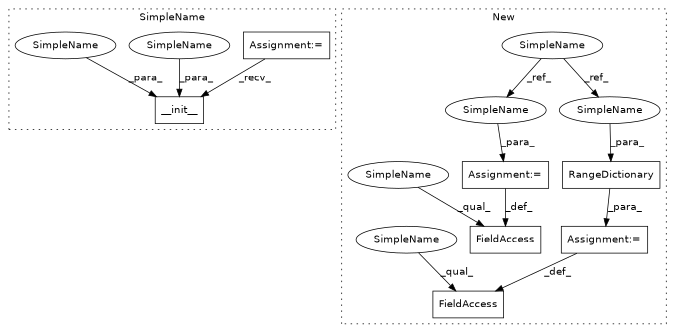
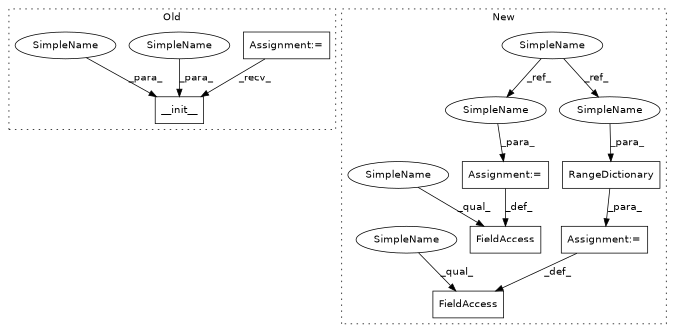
cluster "SimpleName": label "SimpleName" -> "Old"
